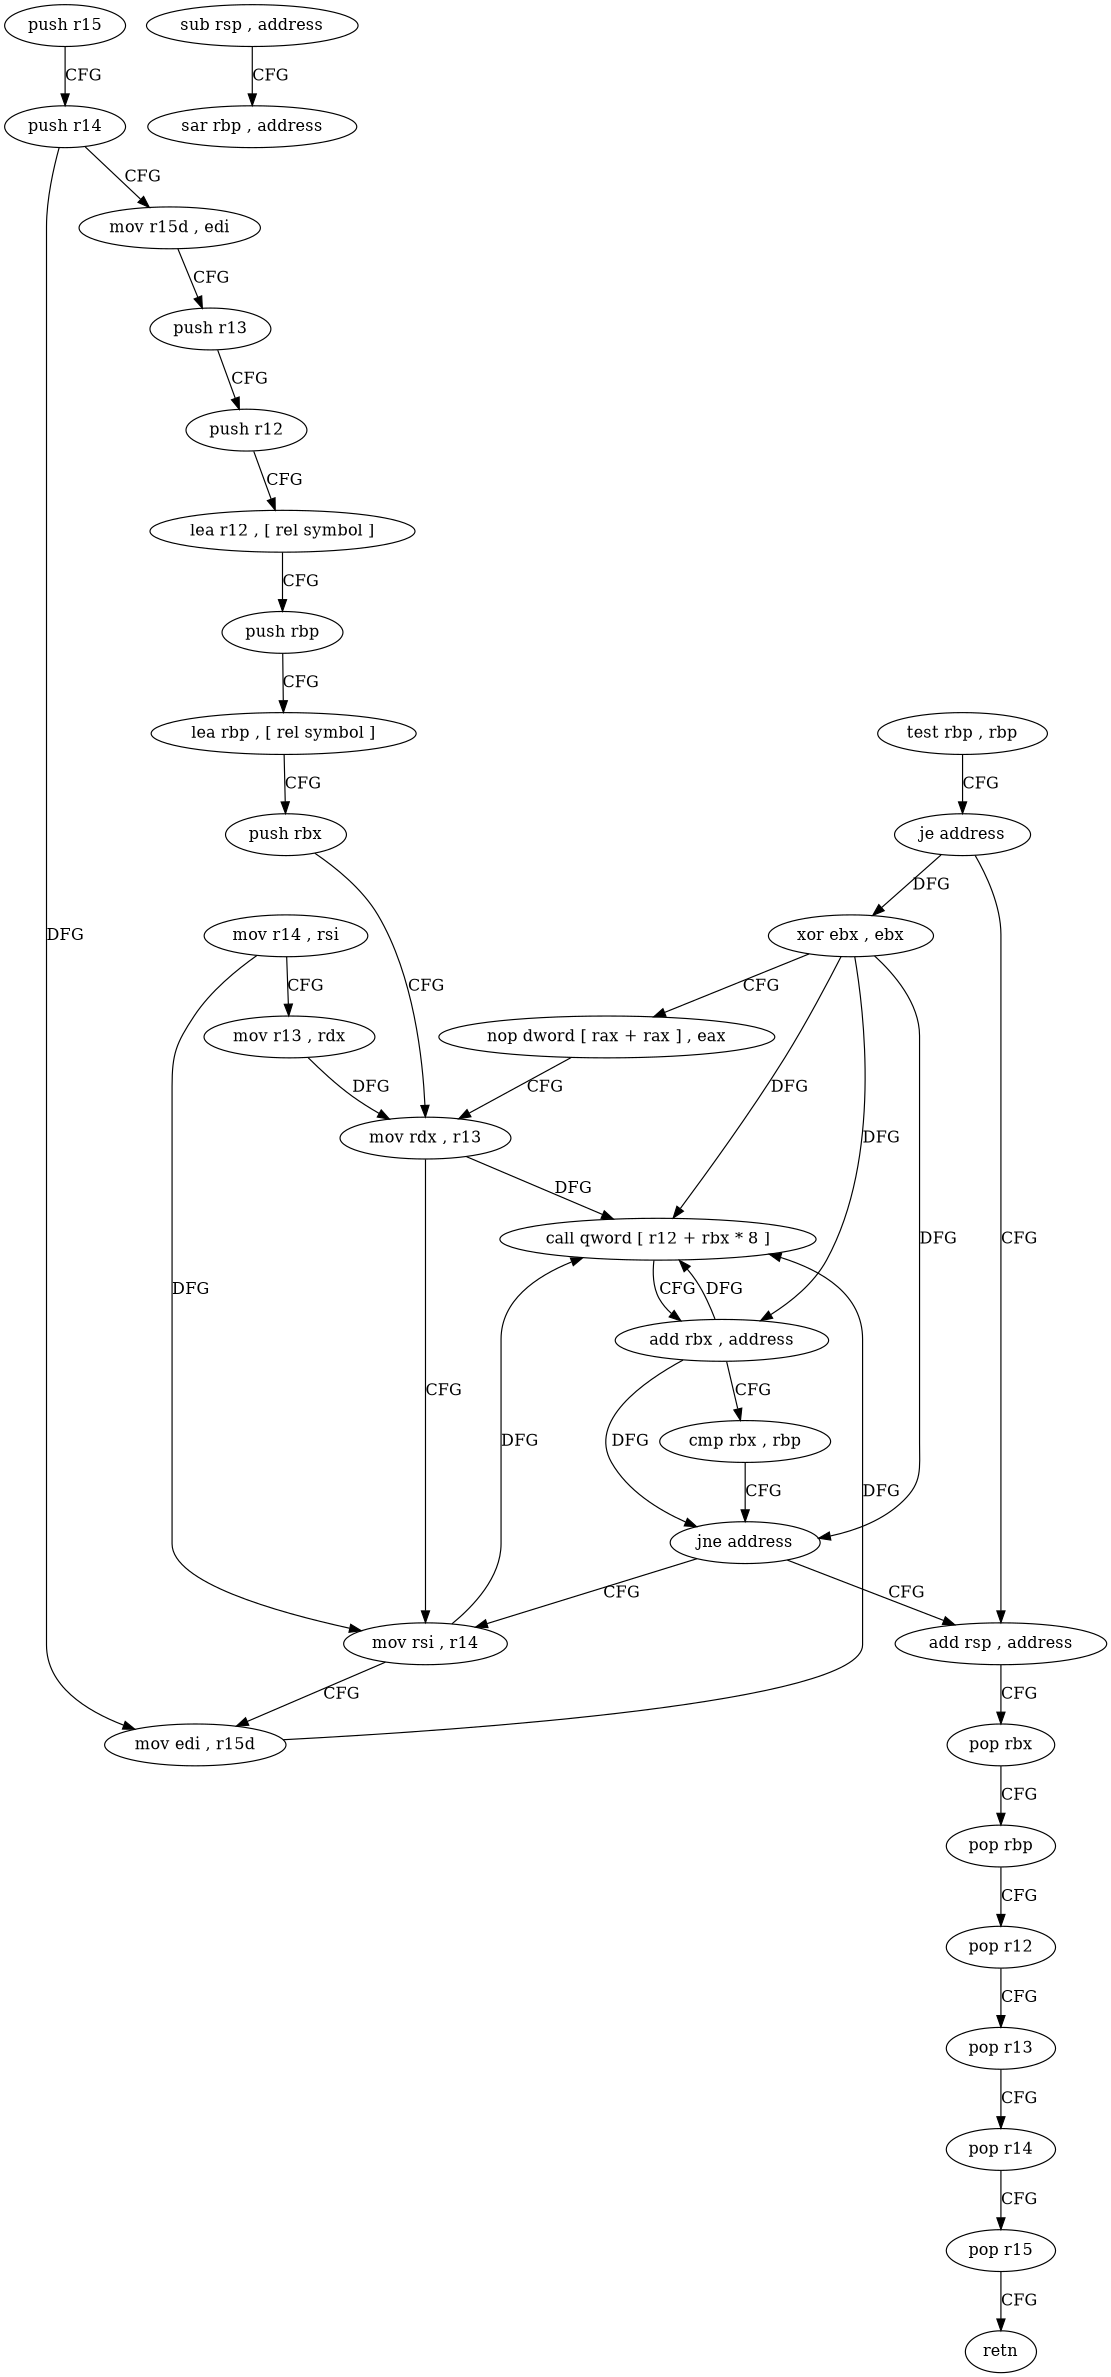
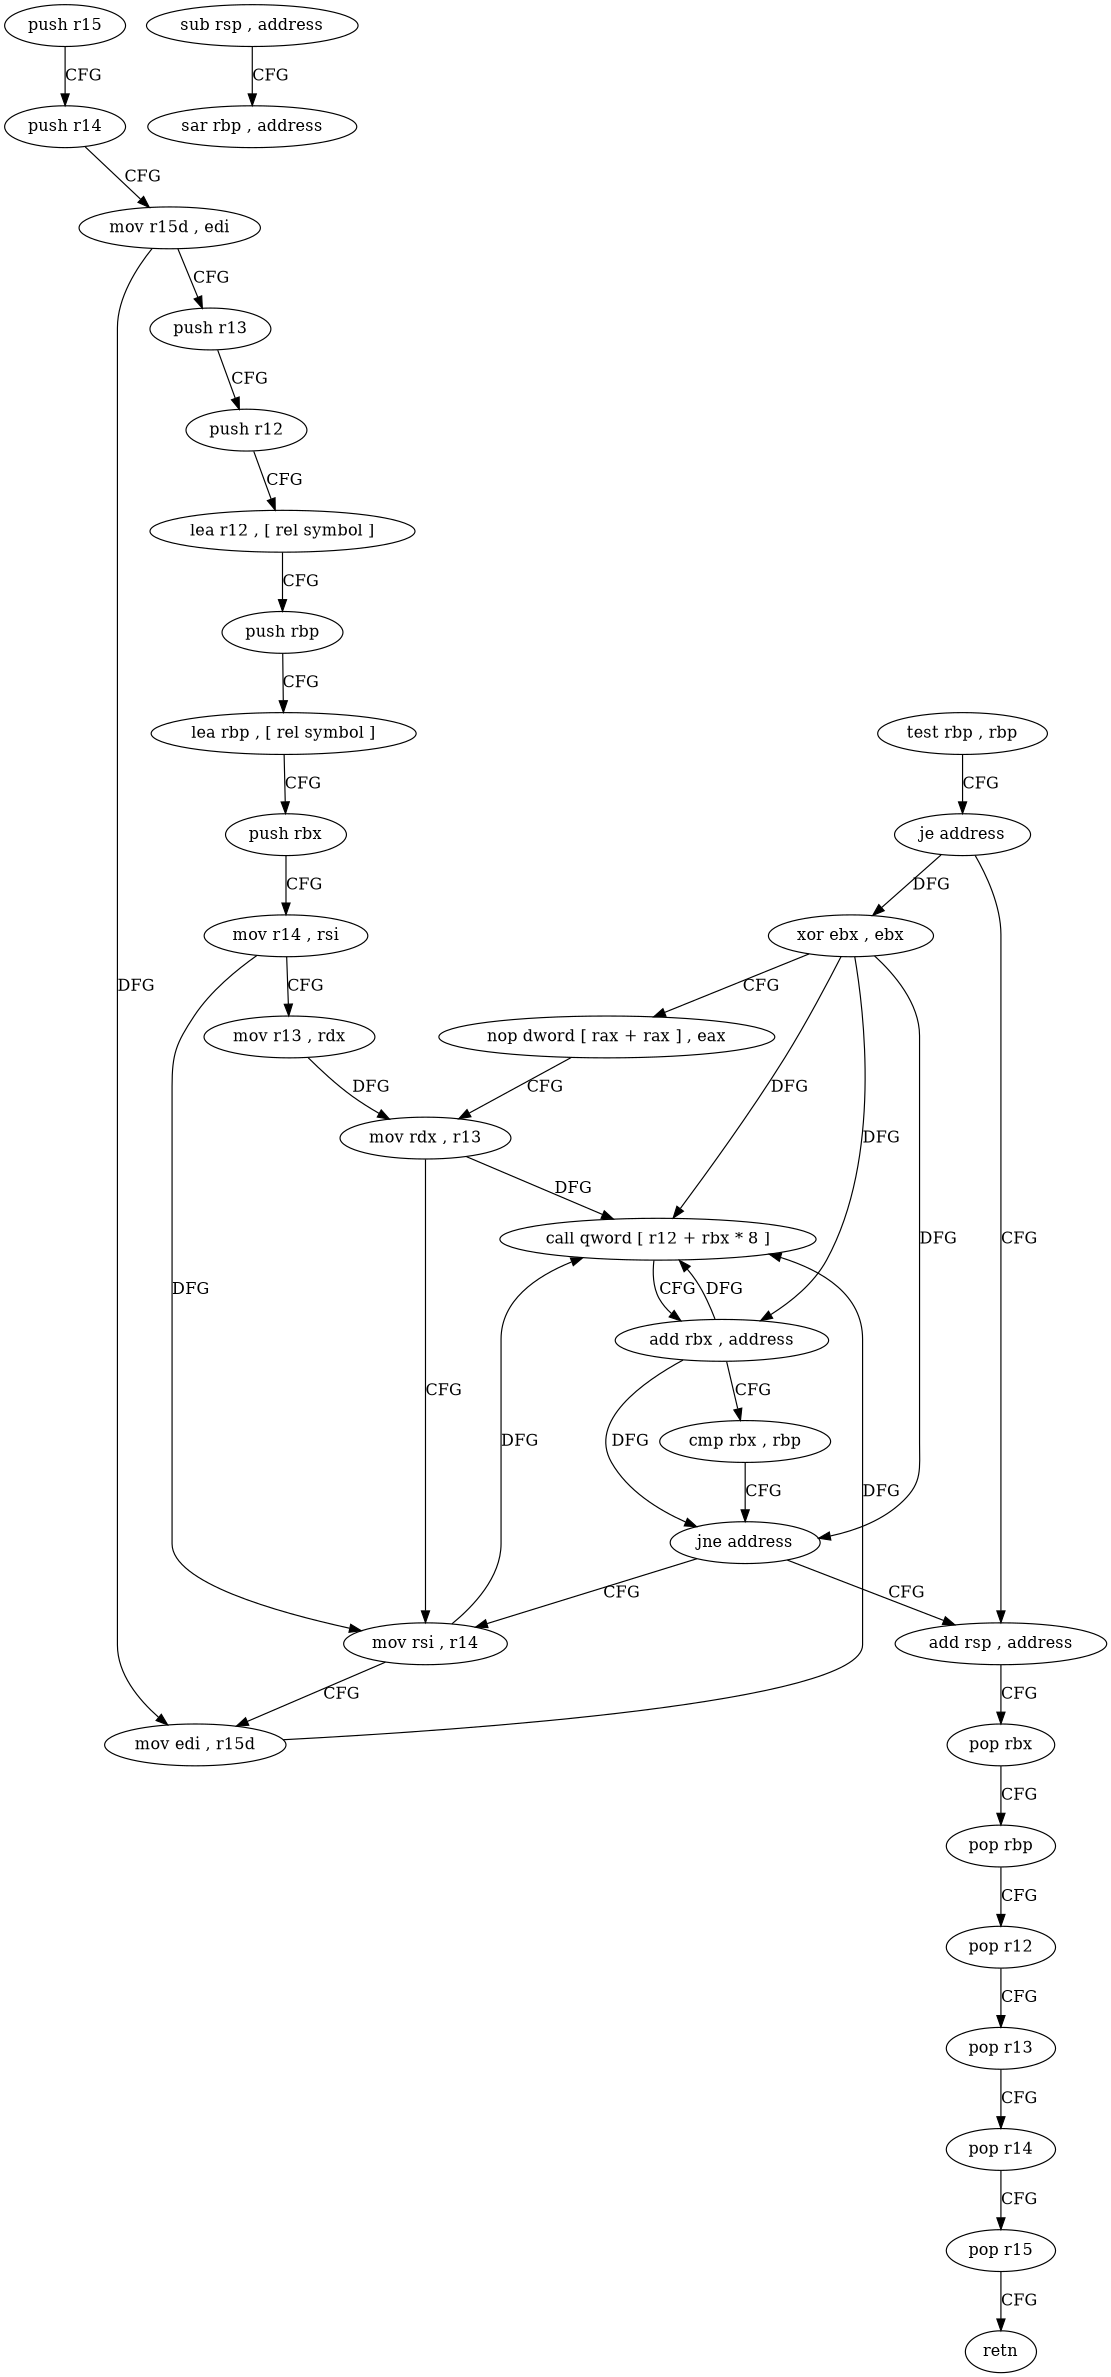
edge "push r14" -> "mov edi , r15d": now "mov r15d , edi" -> "mov edi , r15d"
edge "push rbx" -> "mov rdx , r13": now "push rbx" -> "mov r14 , rsi"
